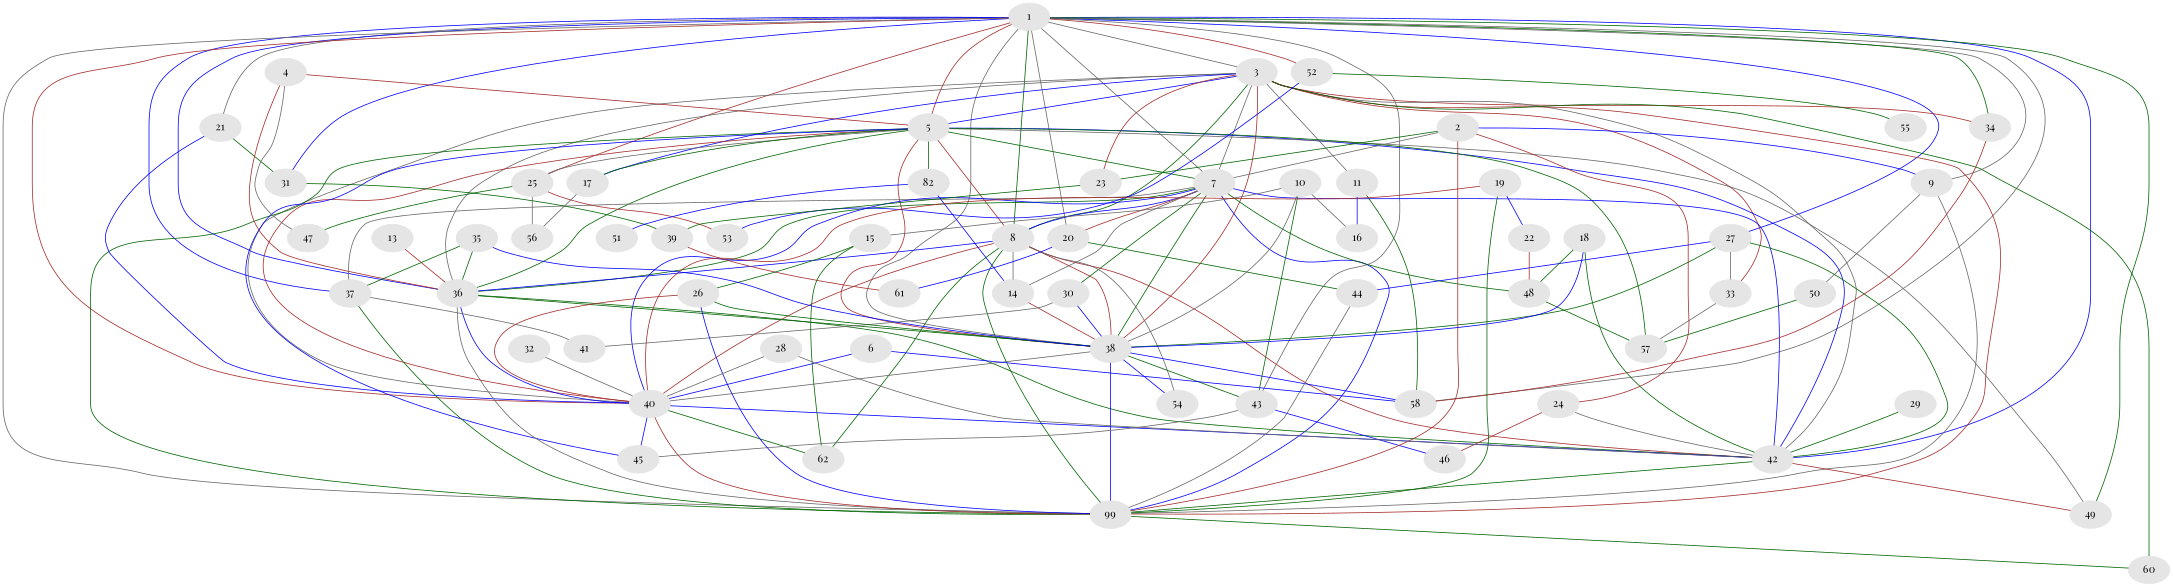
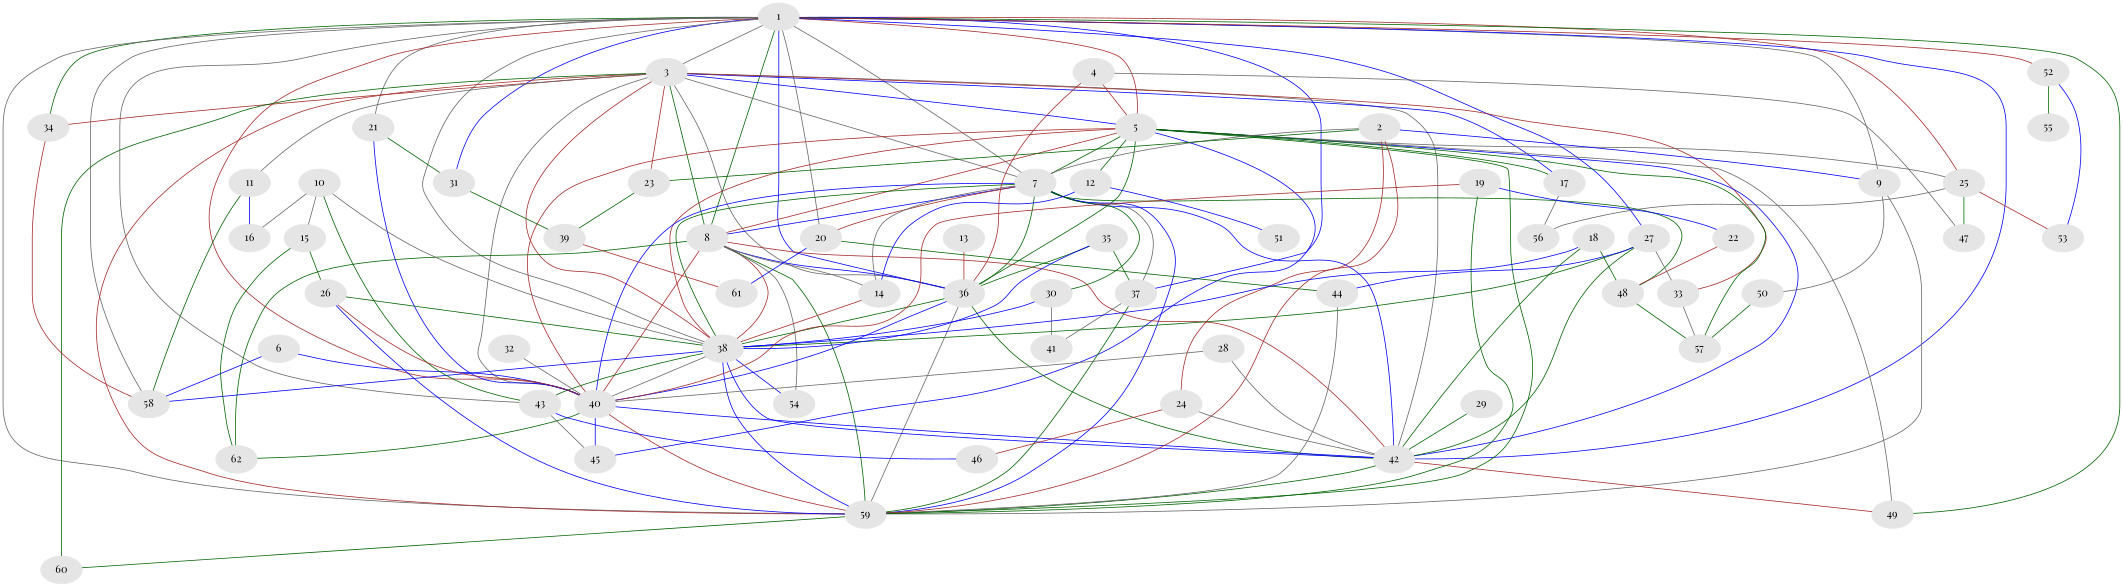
node "82": label "82" -> "12"
edge "38" -- "42": added
node "99": label "99" -> "59"
